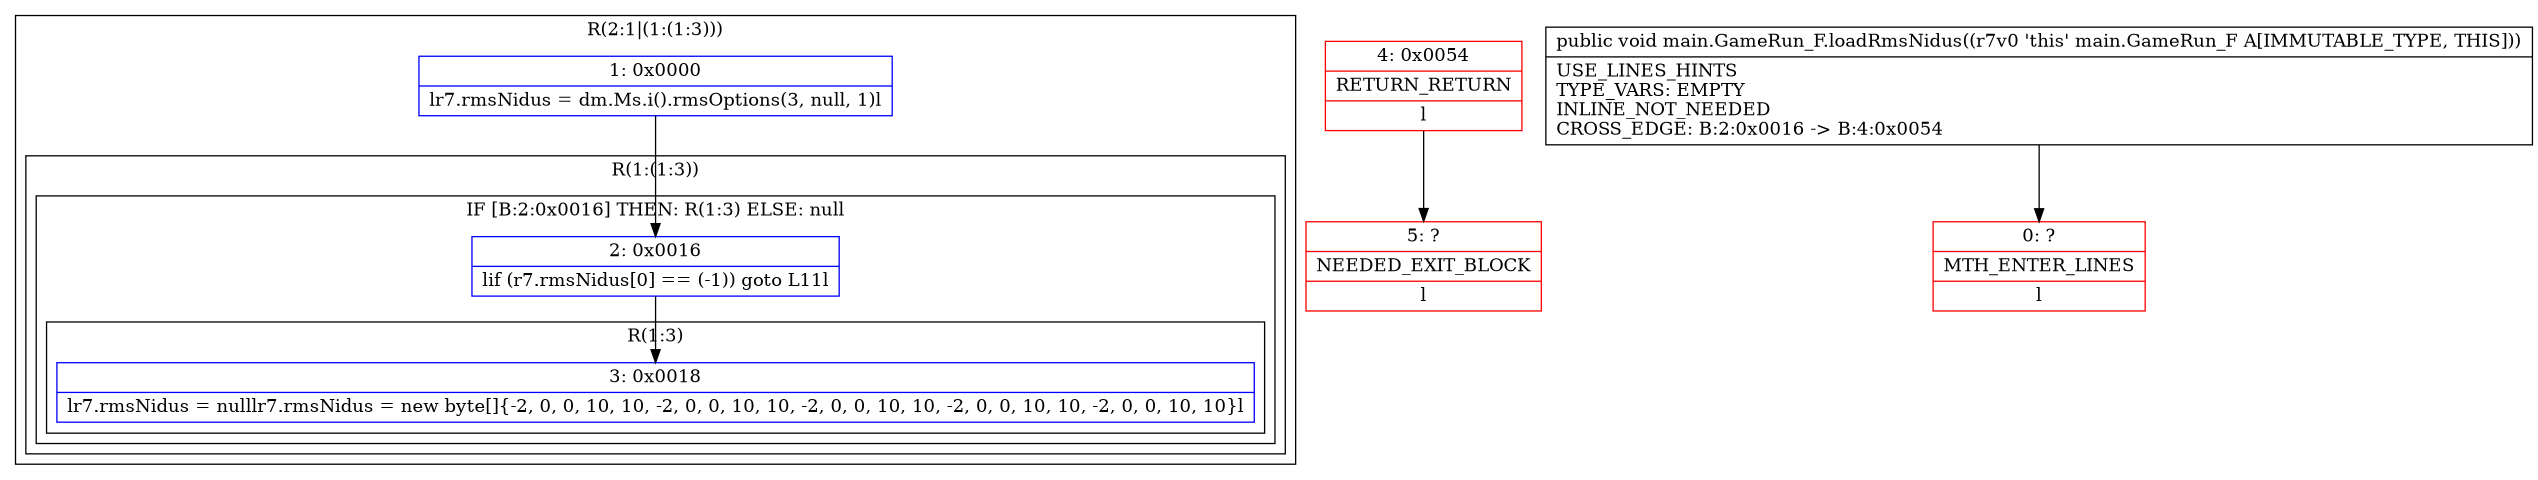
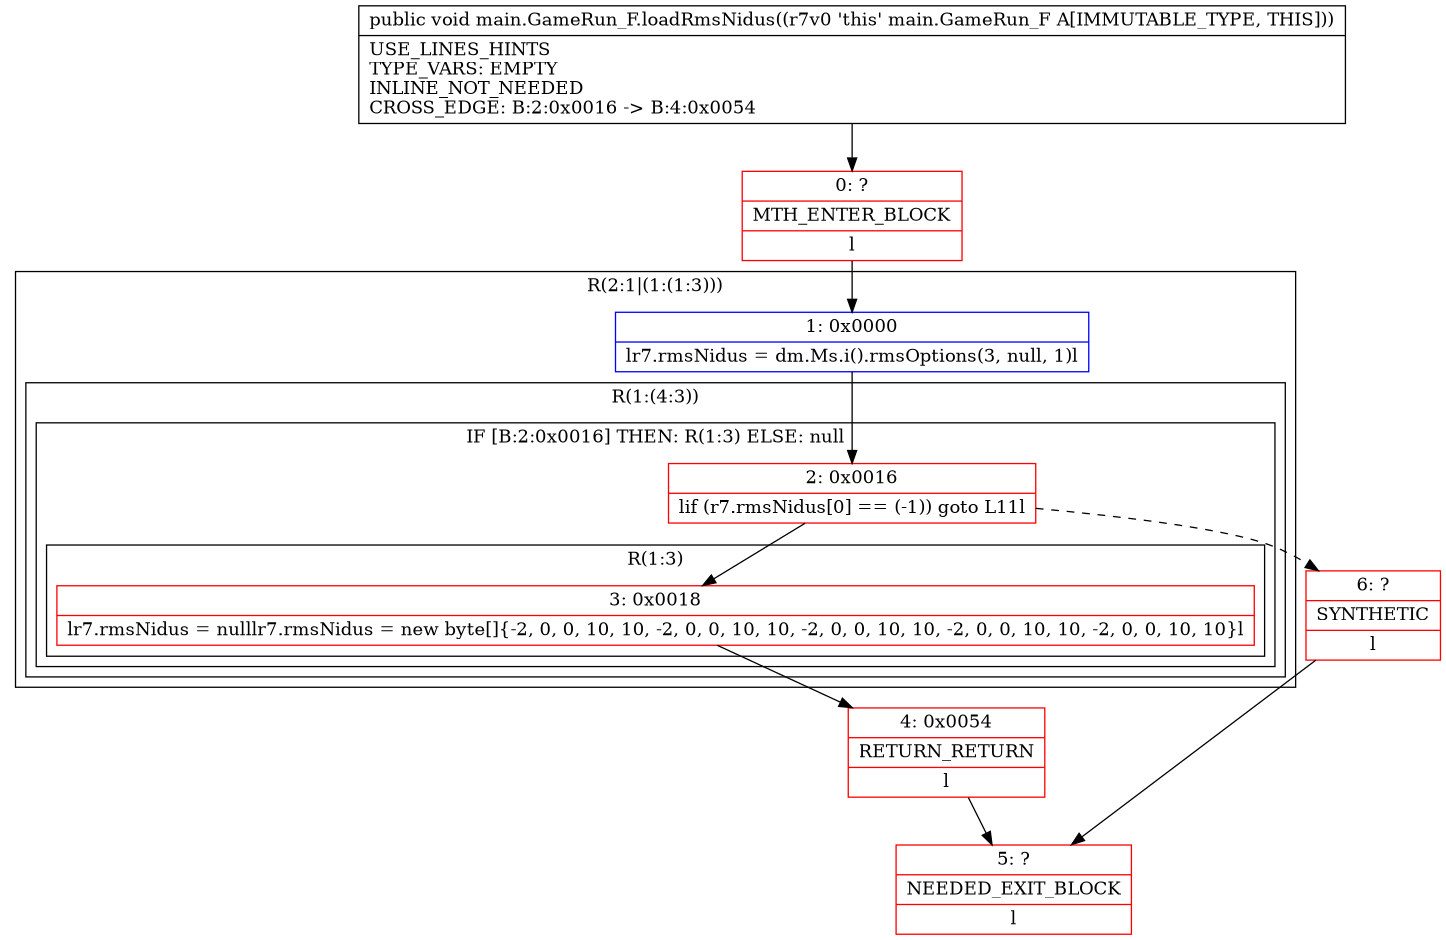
cluster "R(1:(1:3))": label "R(1:(1:3))" -> "R(1:(4:3))"
node "2: 0x0016": color blue -> red
node "0: ?": text "MTH_ENTER_LINES" -> "MTH_ENTER_BLOCK"
edge "0: ?" -> "1: 0x0000": added
node "3: 0x0018": color blue -> red
node "6: ?": added
edge "3: 0x0018" -> "4: 0x0054": added
